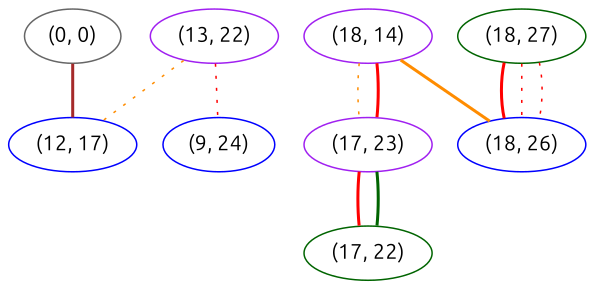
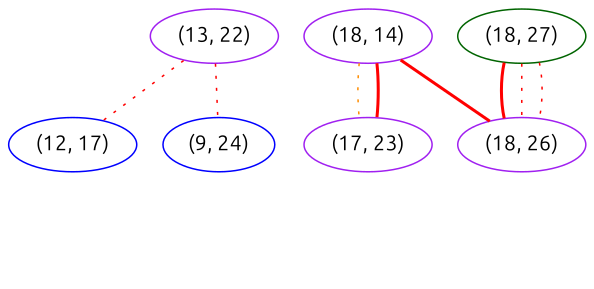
node "(0, 0)": removed
edge "(13, 22)" -- "(12, 17)": color darkorange -> red
edge "(18, 14)" -- "(18, 26)": color darkorange -> red
node "(18, 26)": color blue -> purple
node "(17, 22)": removed
